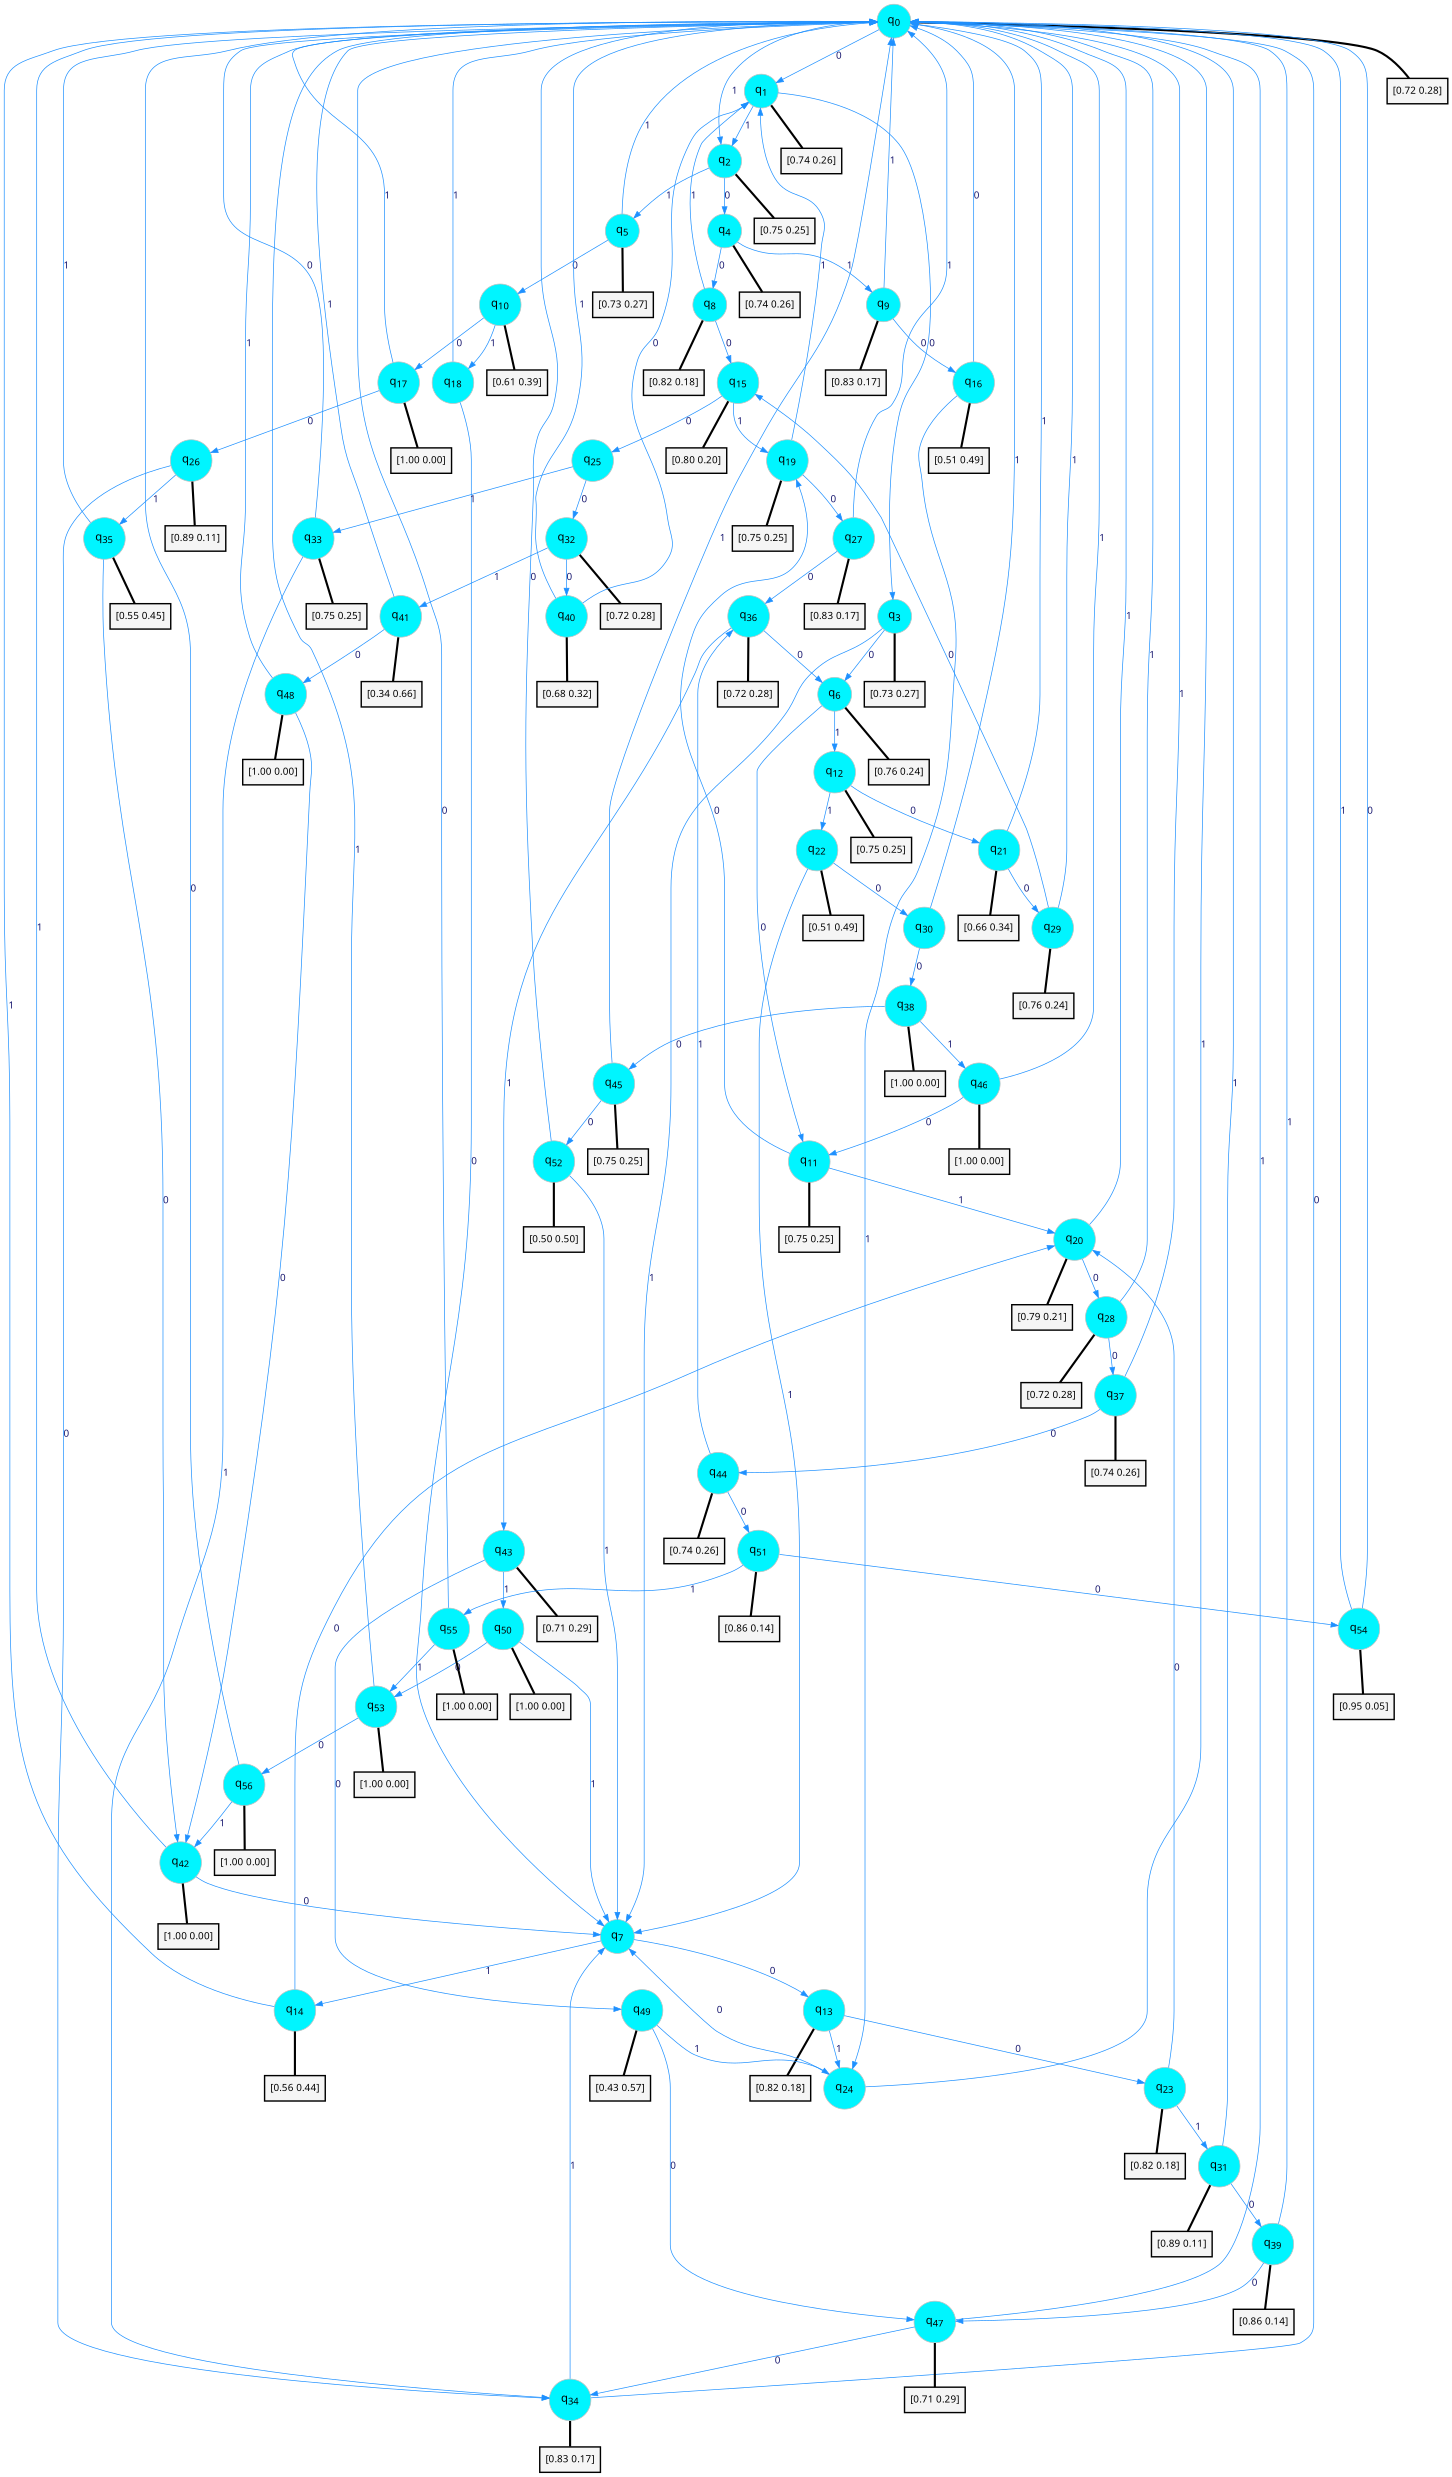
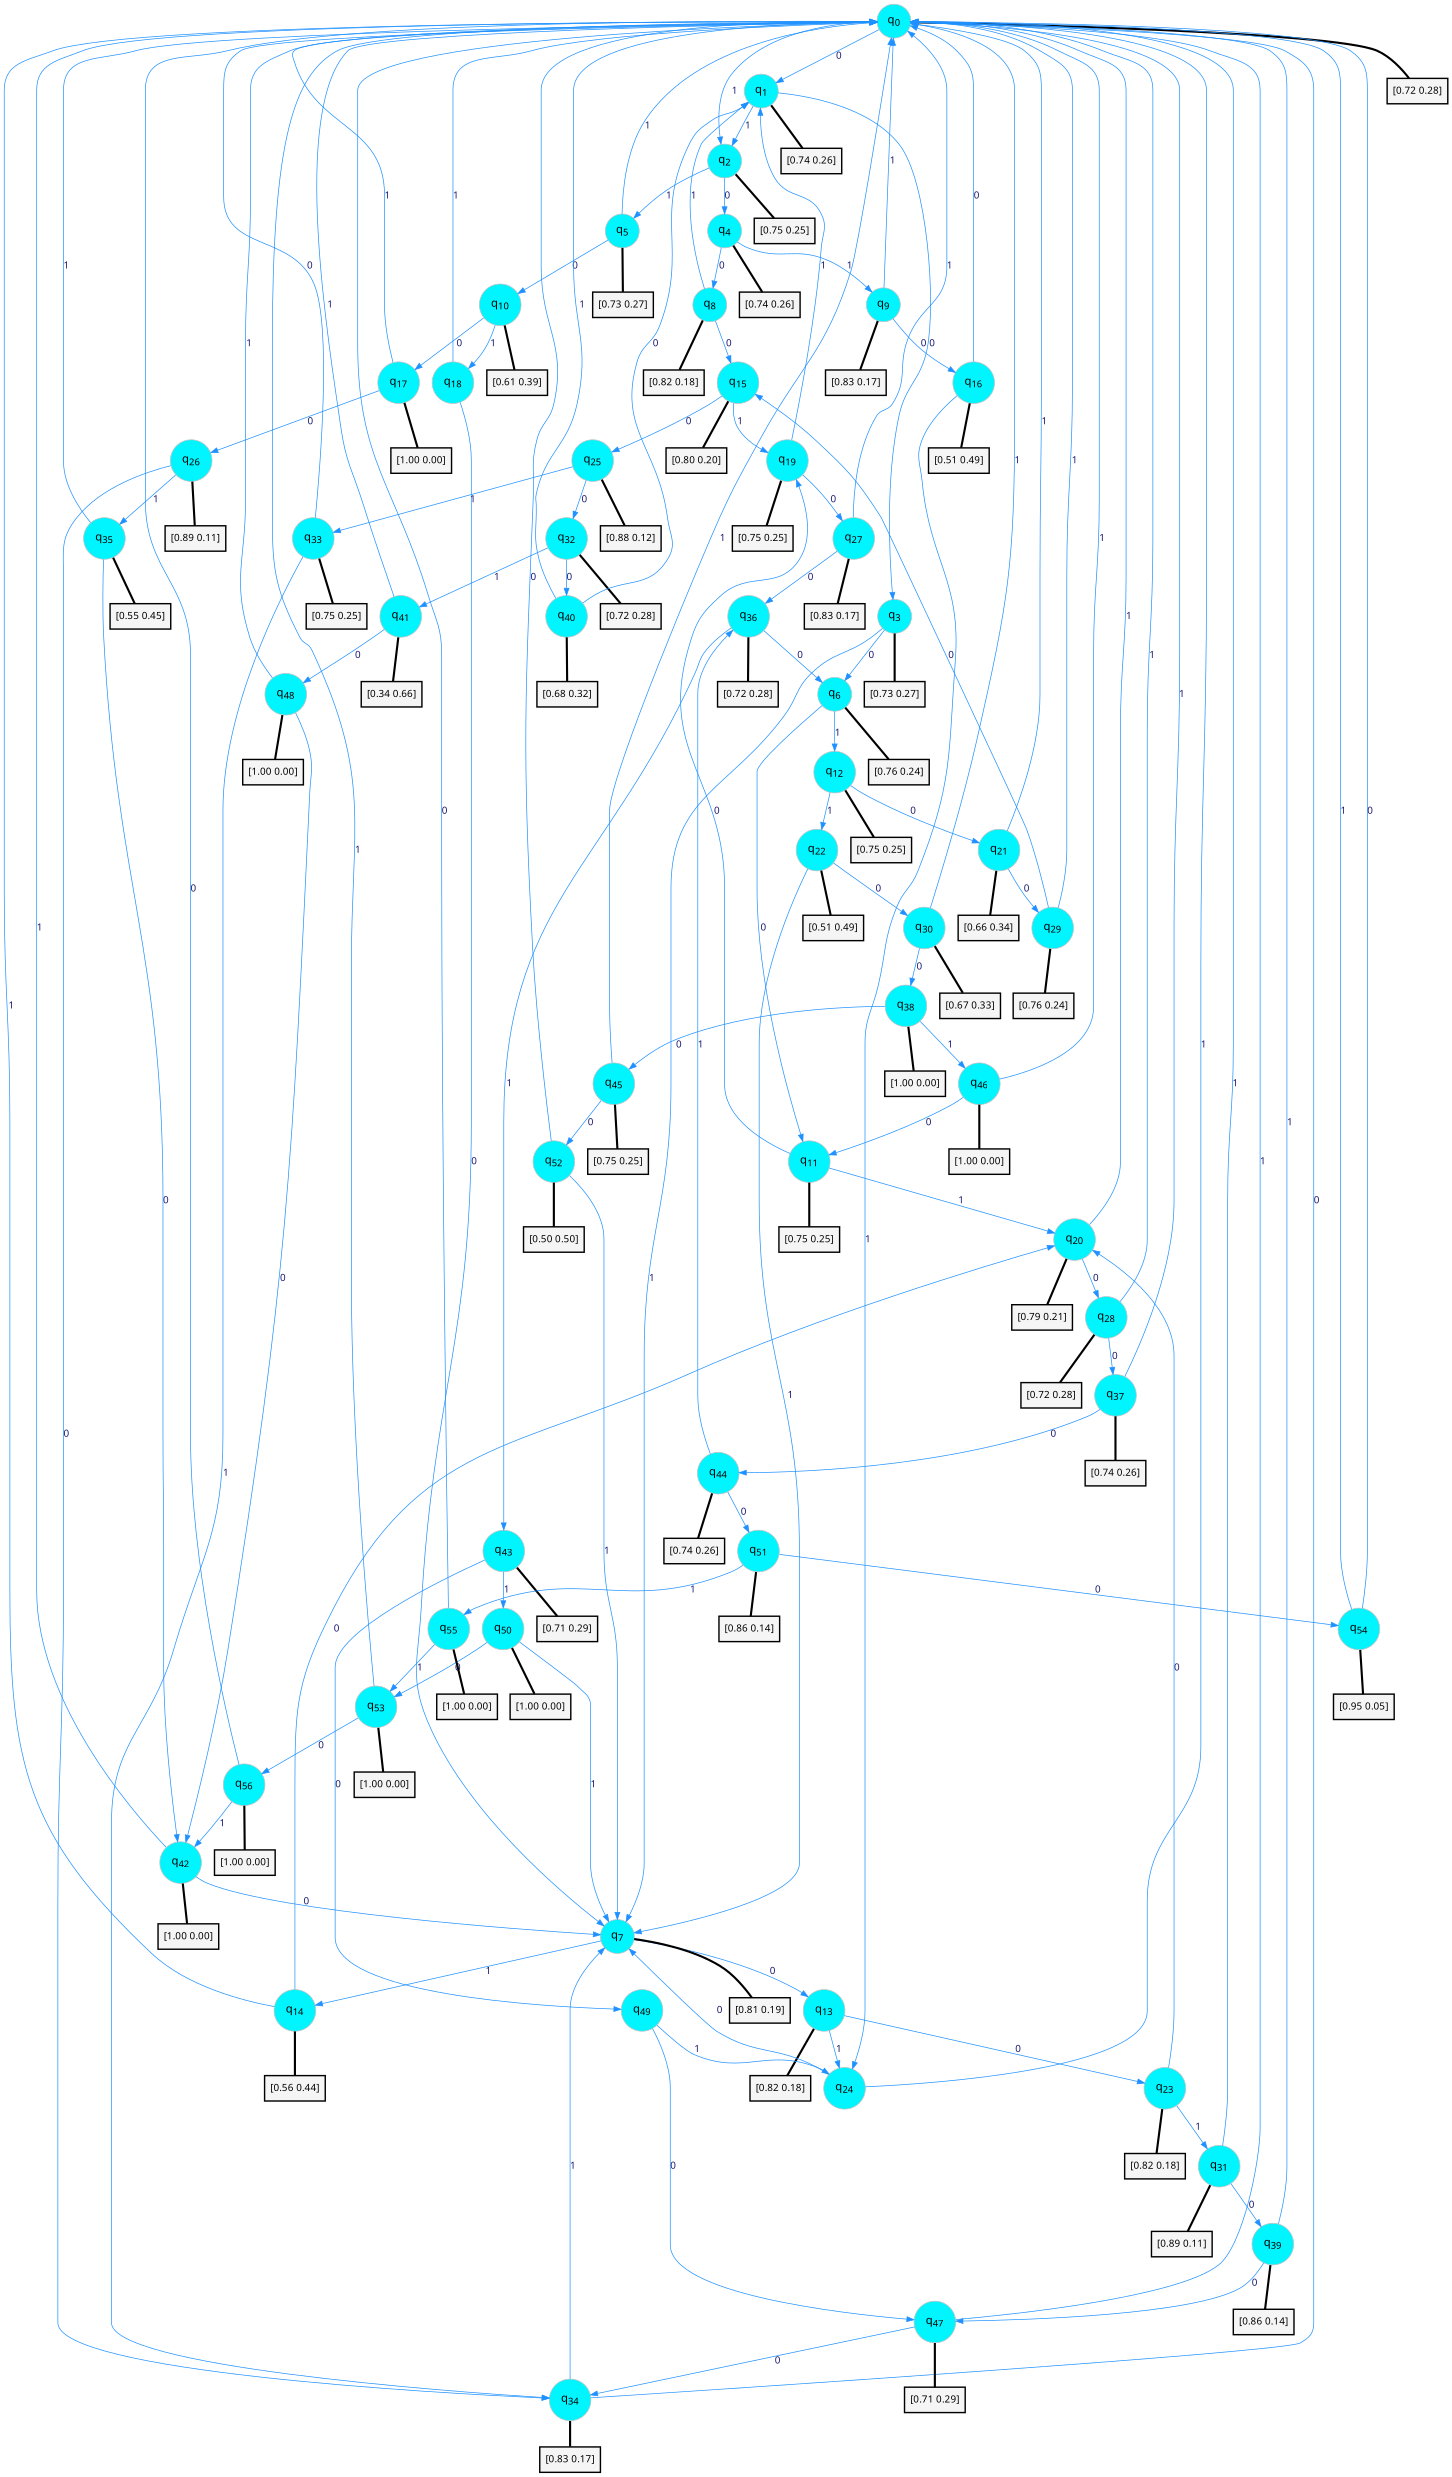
node "[0.88 0.12]": added
node "[0.67 0.33]": added
node "[0.81 0.19]": added
node "[0.43 0.57]": removed
